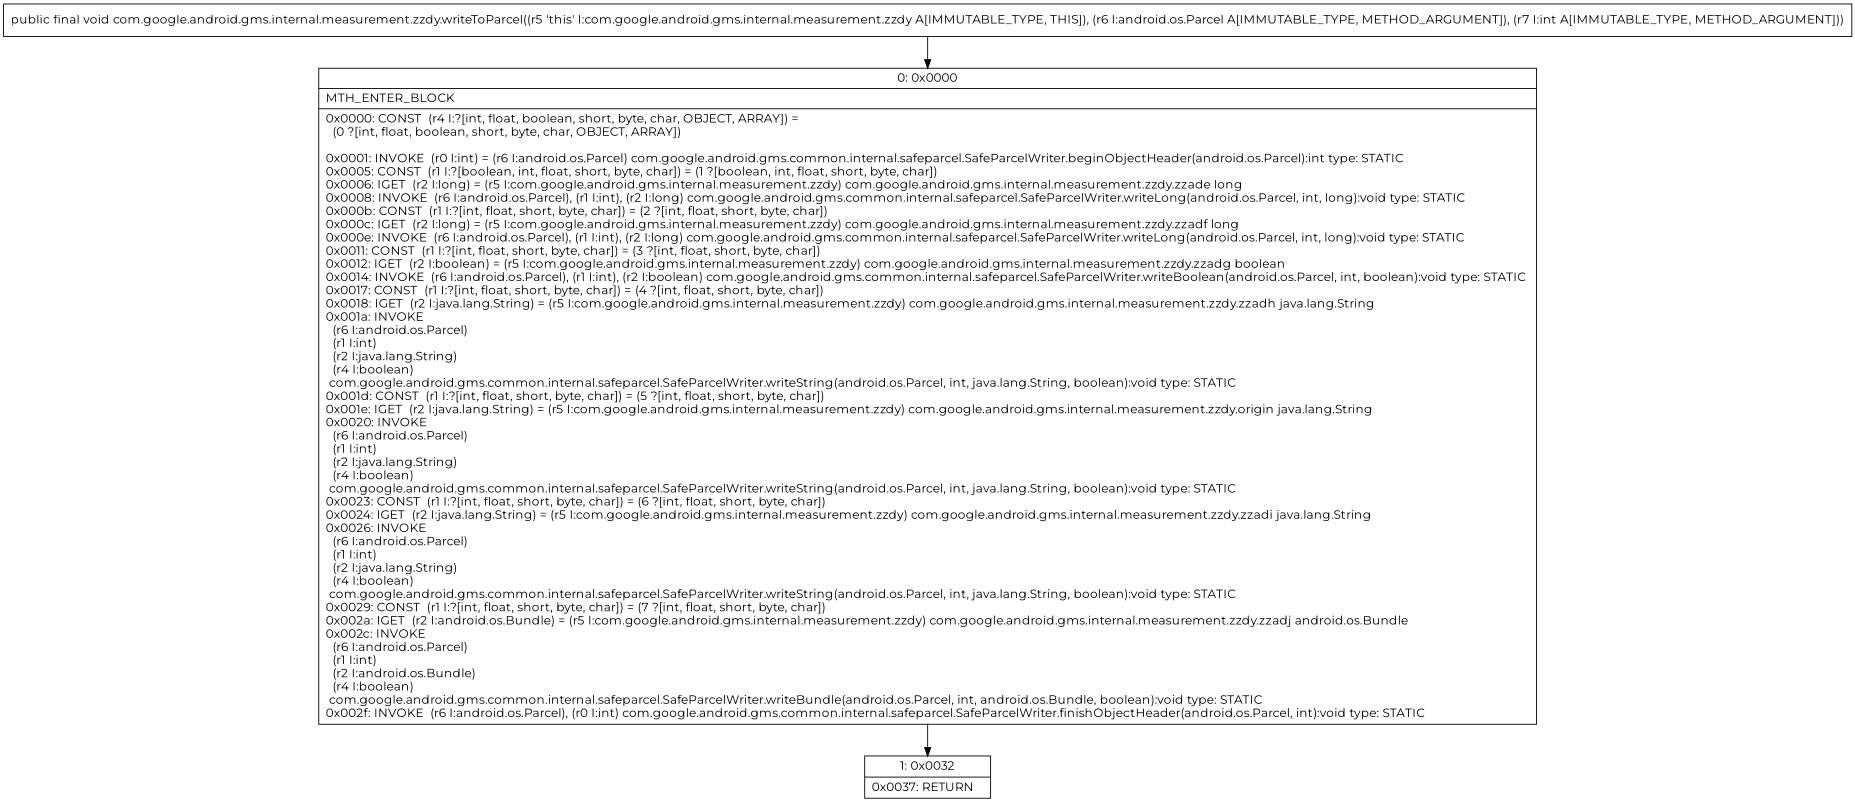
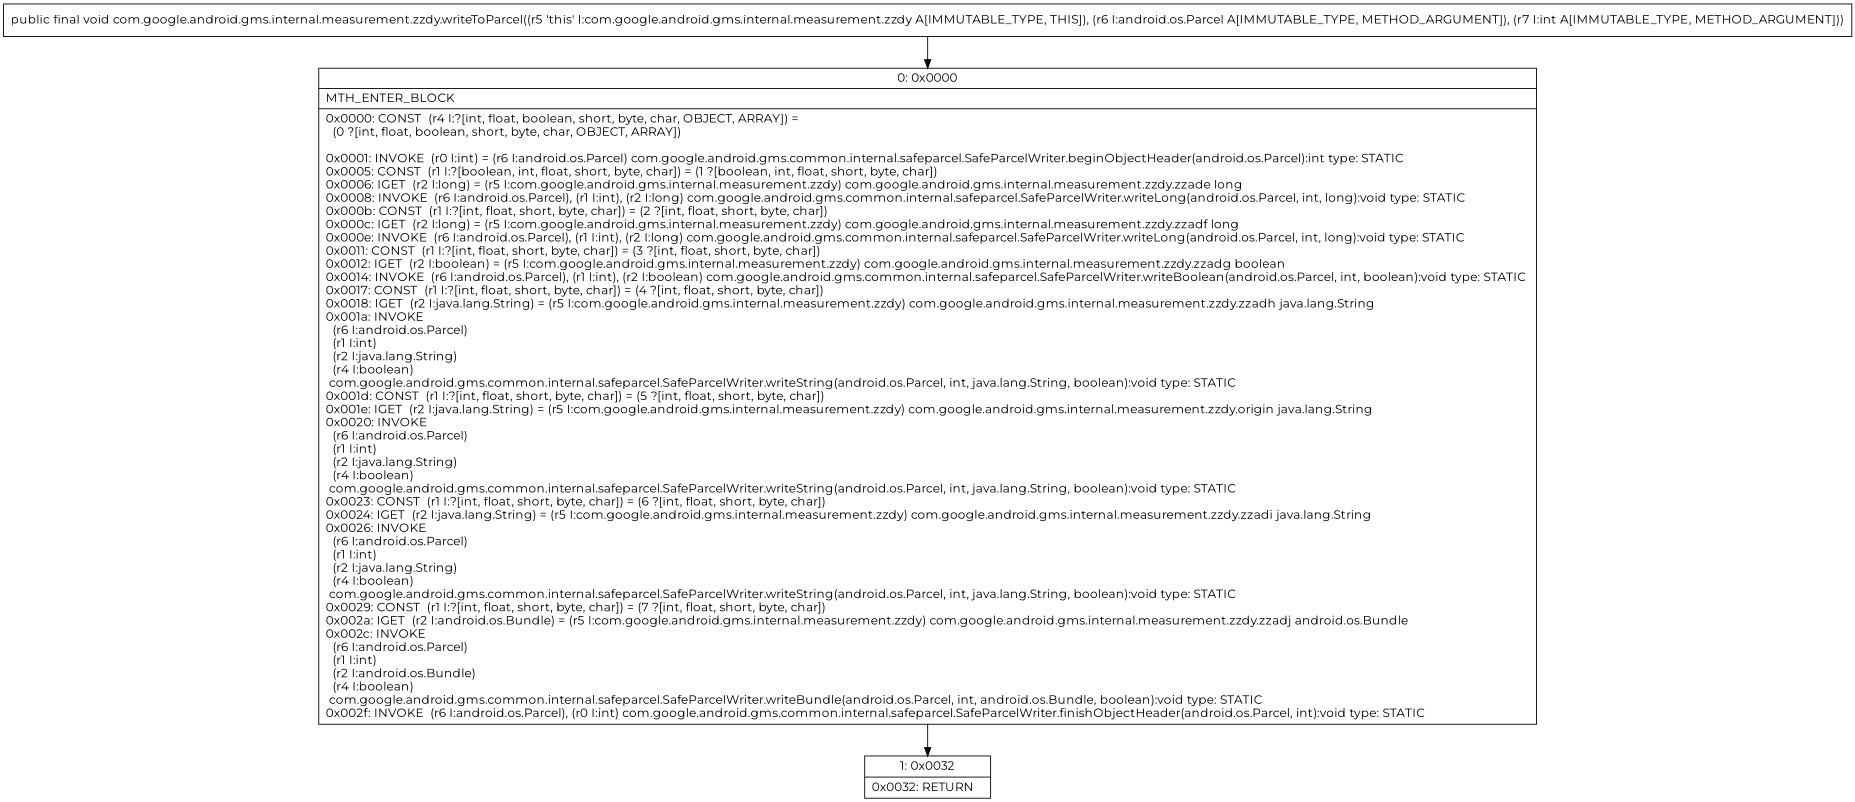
node "1: 0x0032": text "0x0037: RETURN" -> "0x0032: RETURN"
